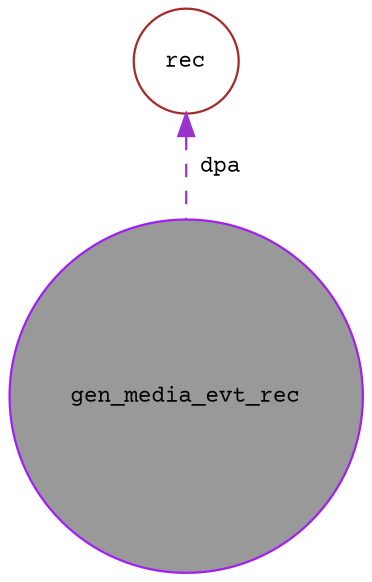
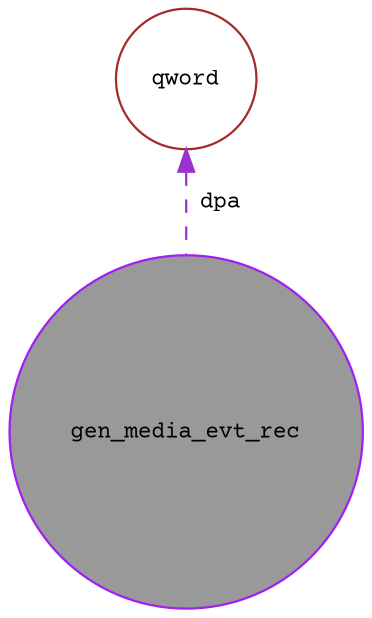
node "rec": label "rec" -> "qword"
